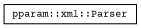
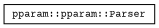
node "pparam::xml::Parser": label "pparam::xml::Parser" -> "pparam::pparam::Parser"
